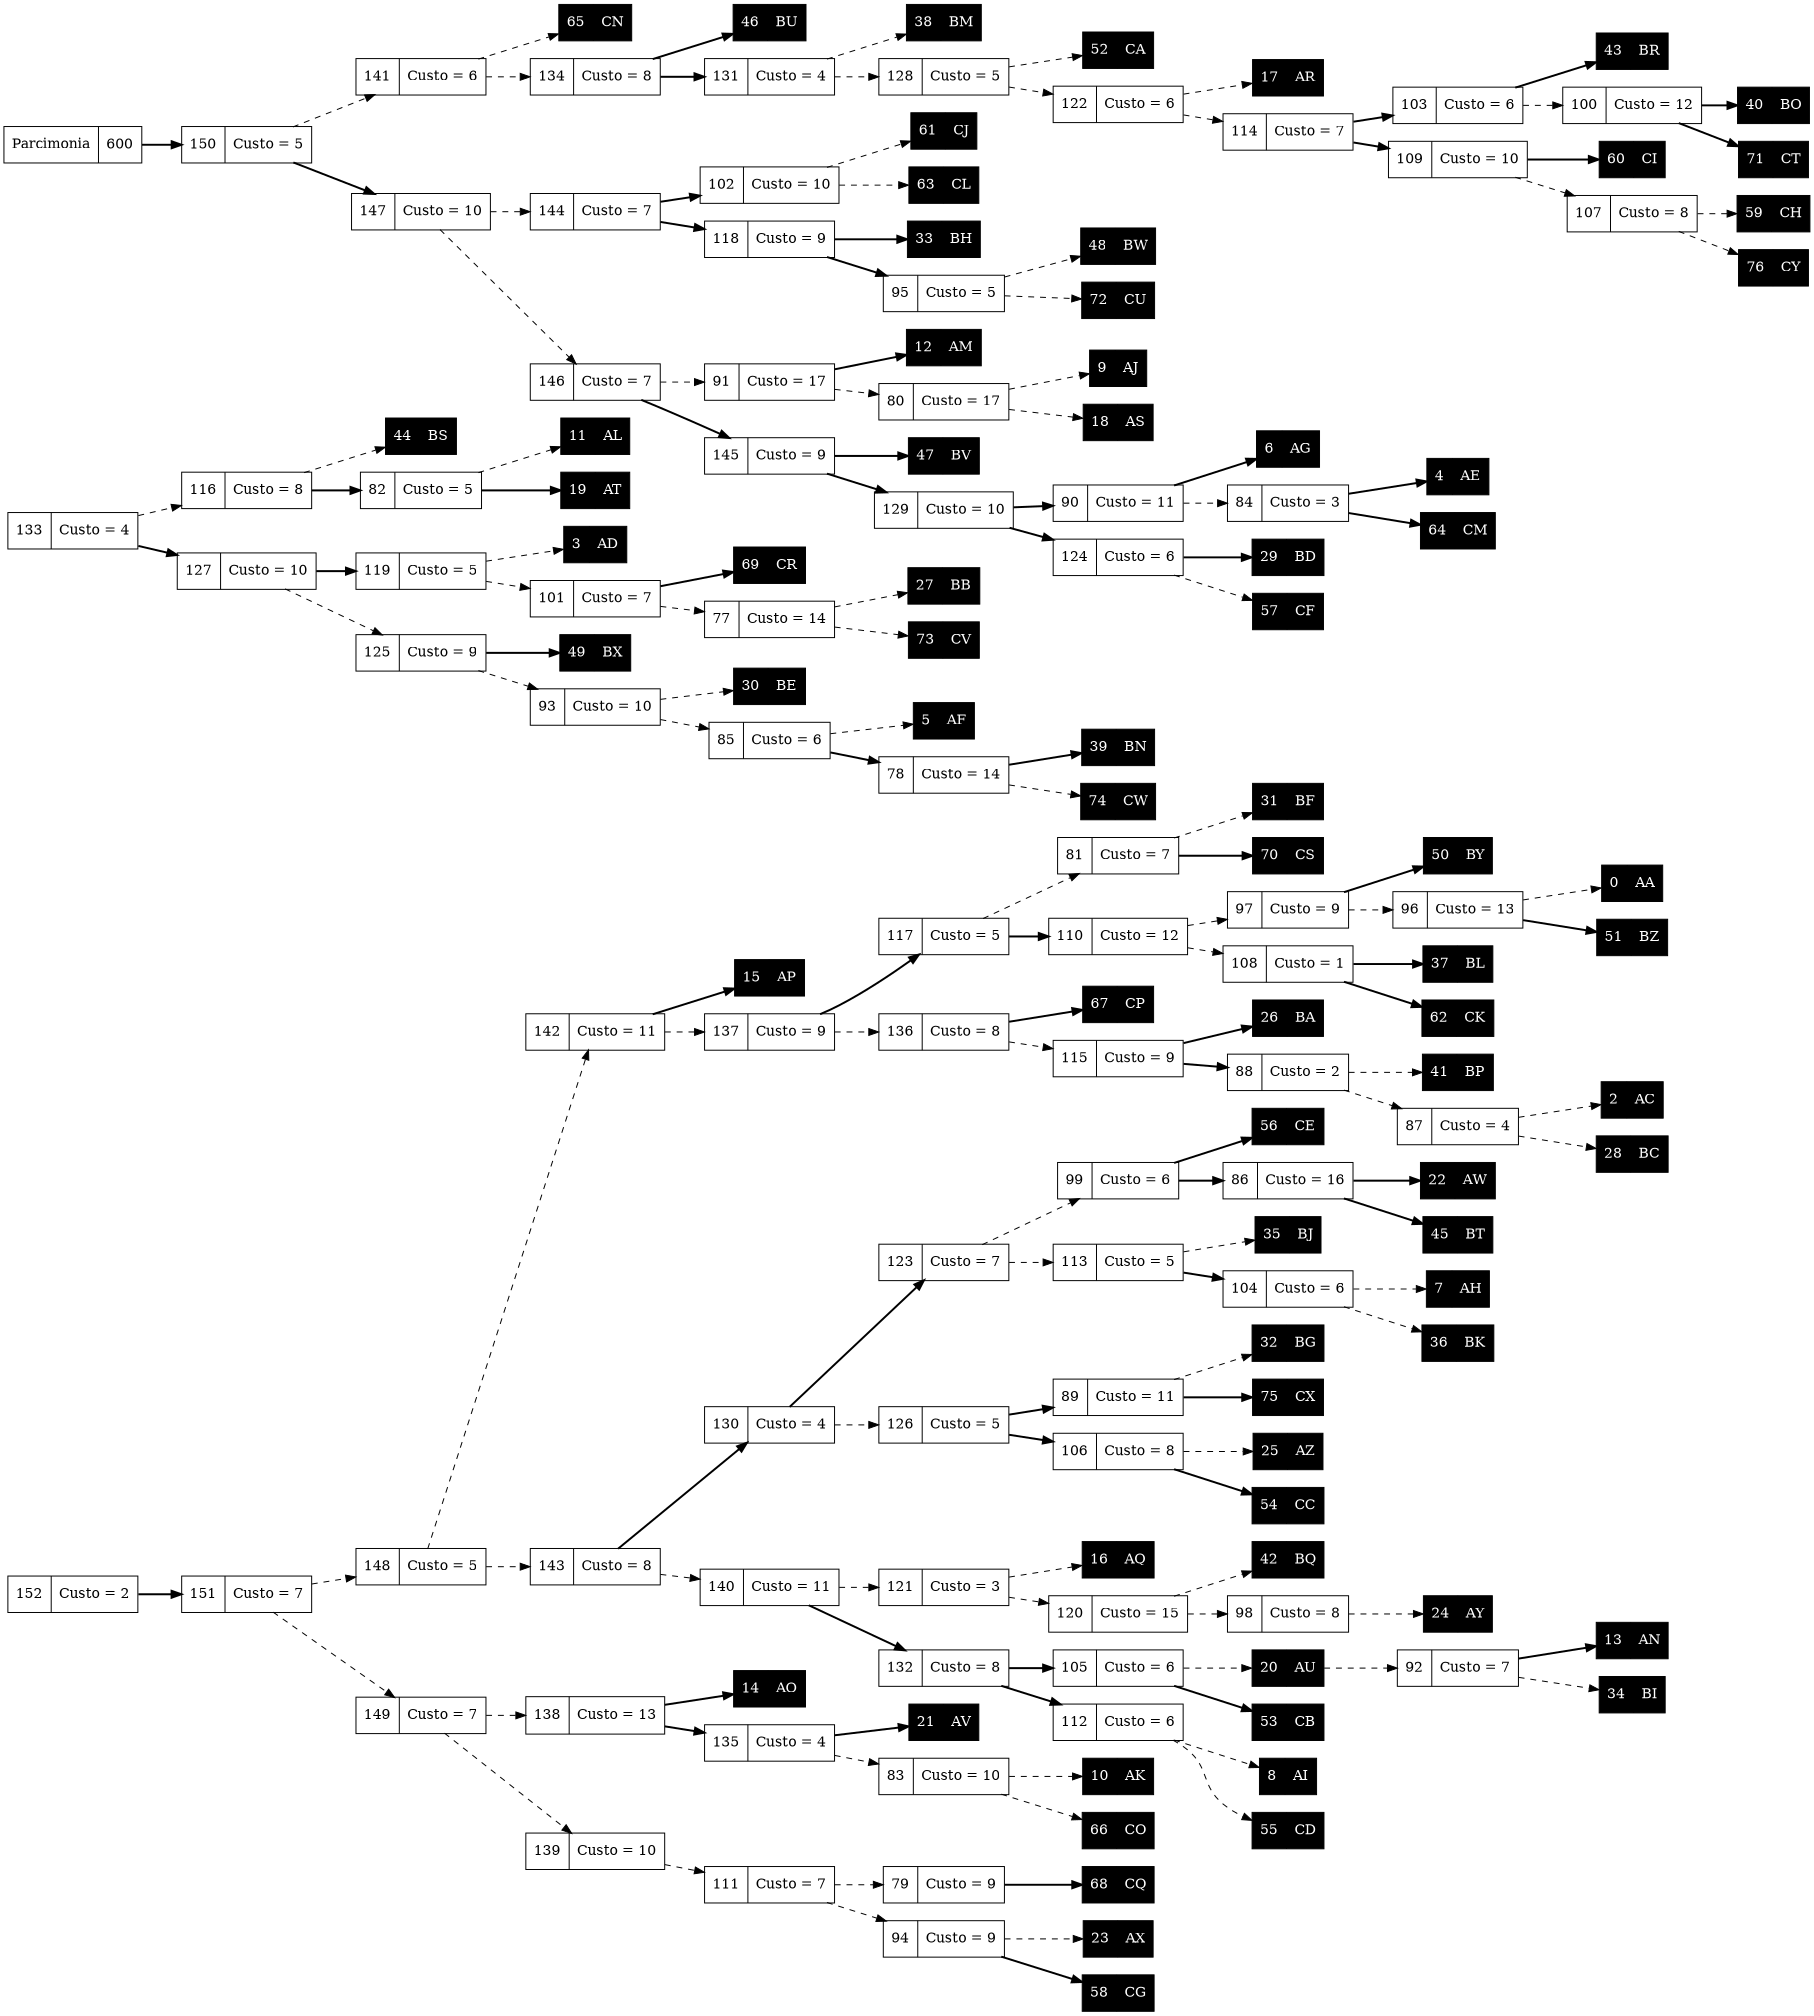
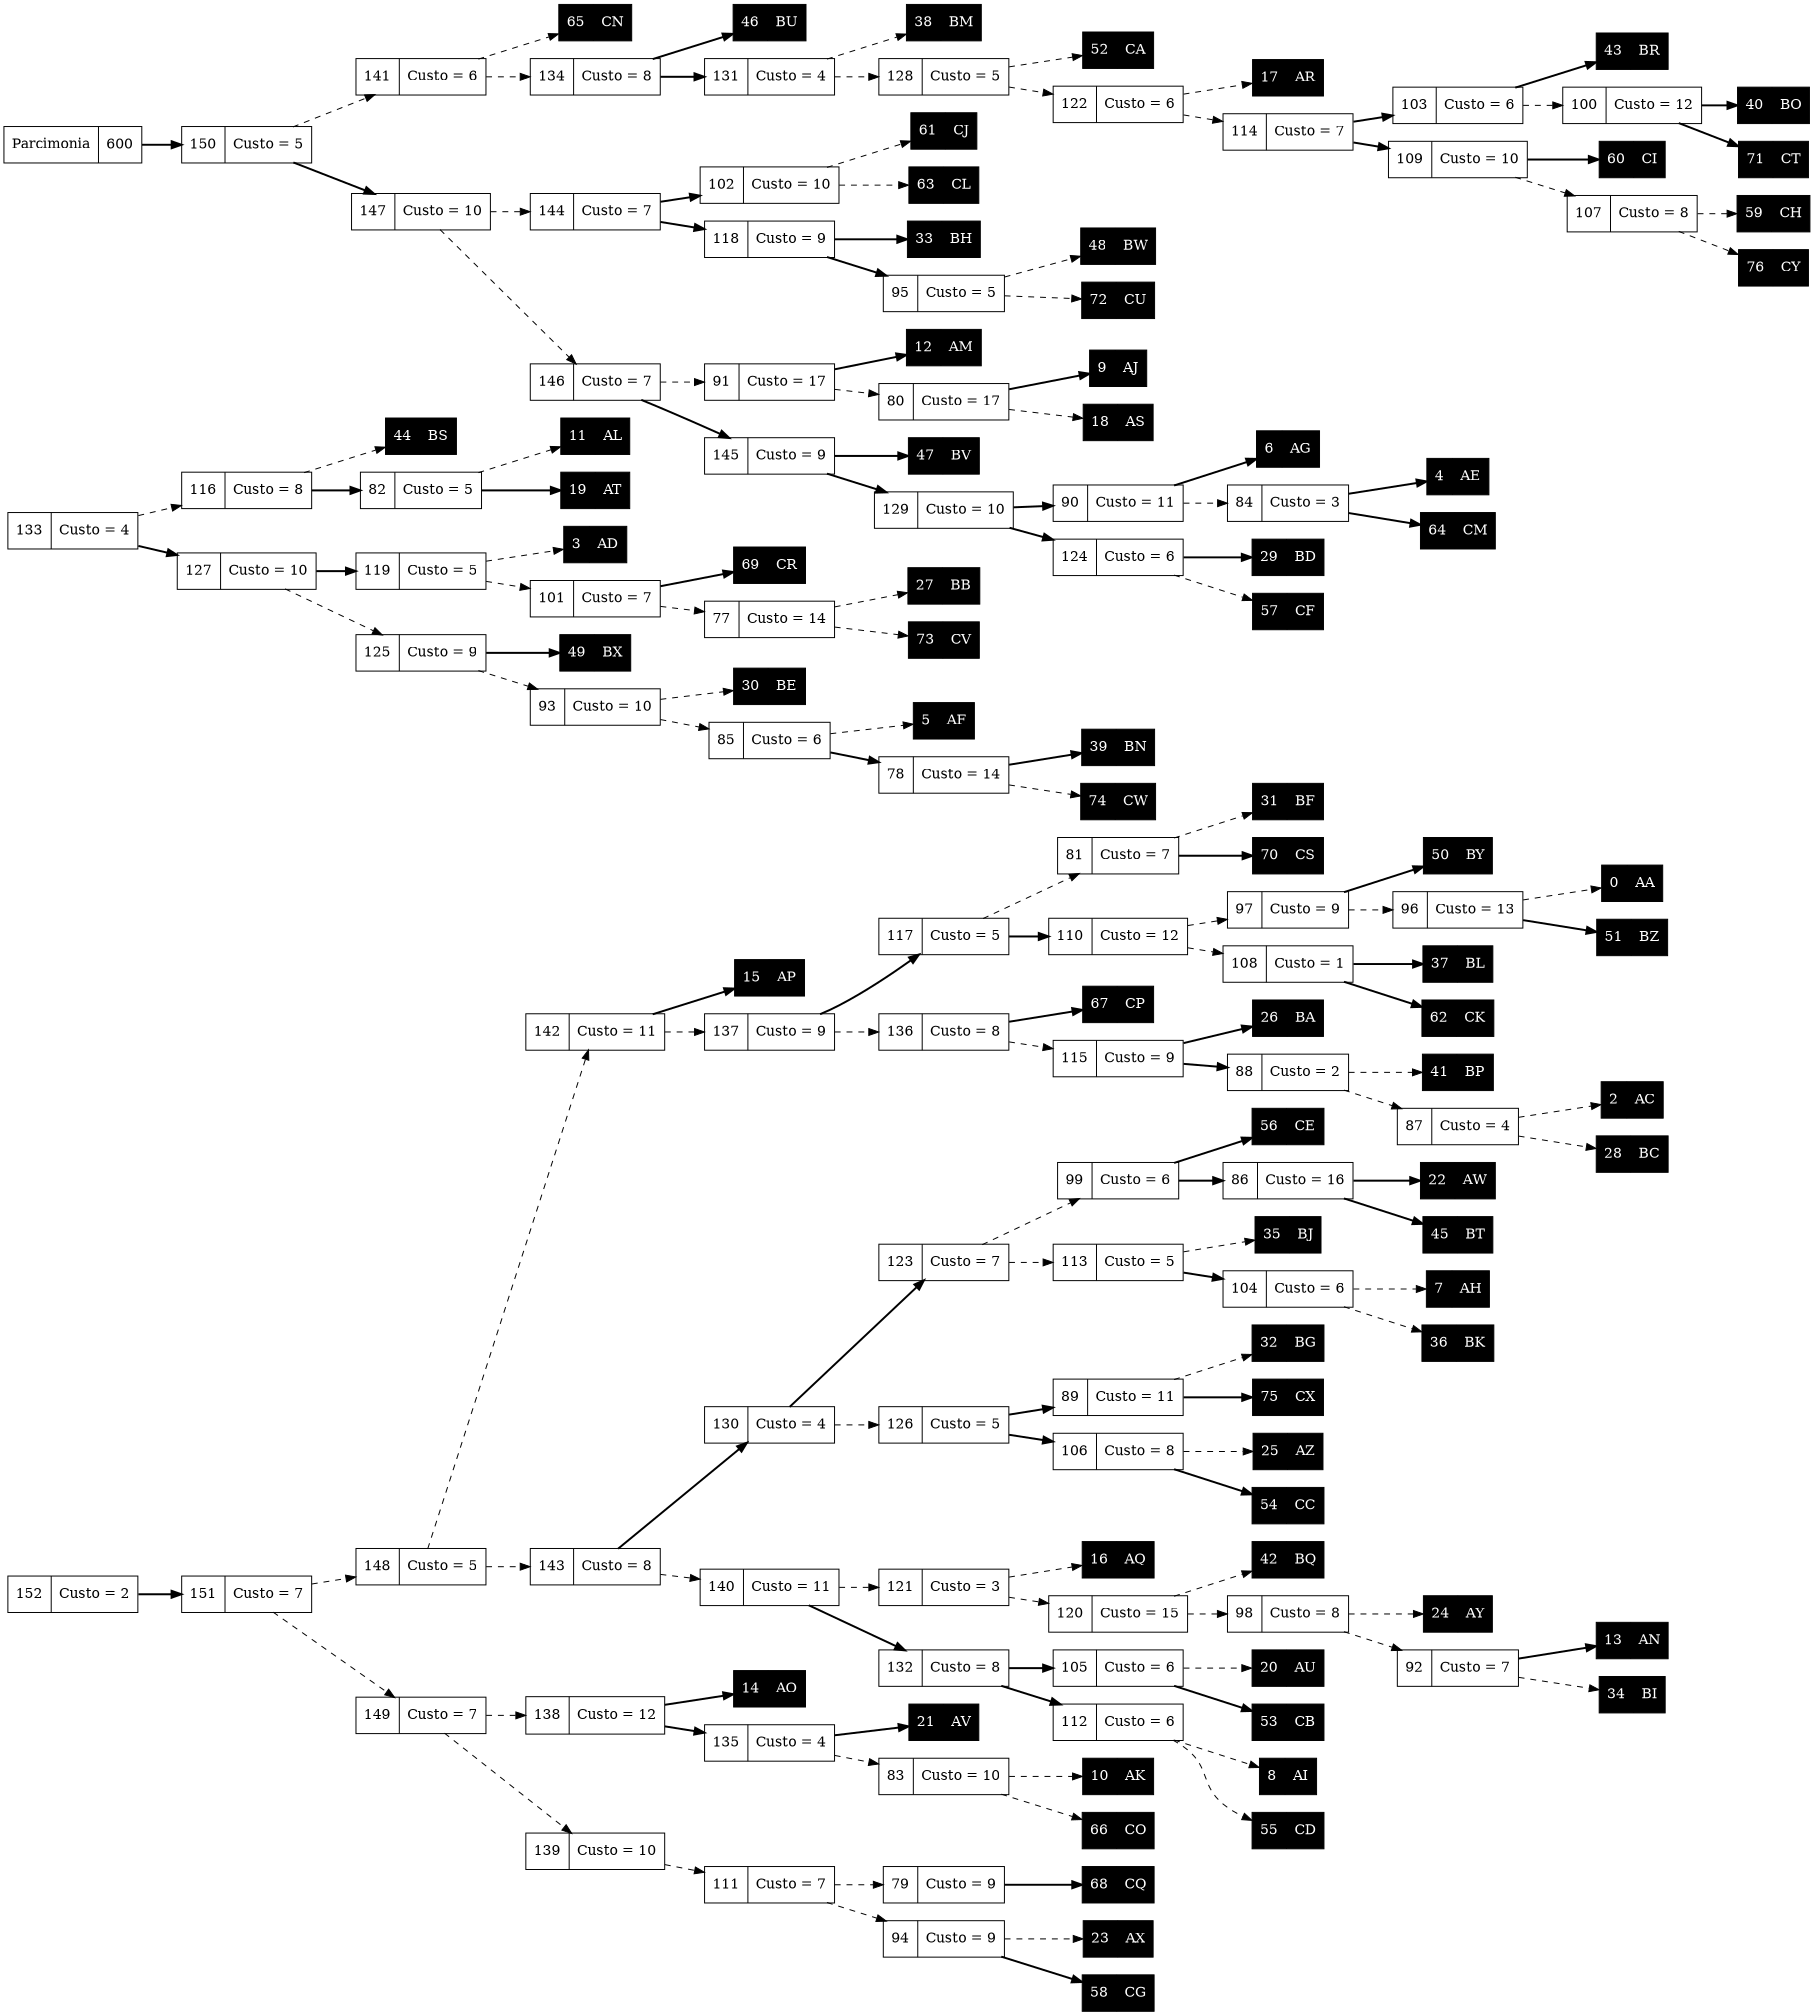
edge "80" -> "9": style dashed -> bold
edge "20" -> "92": now "98" -> "92"
node "138": text "Custo = 13" -> "Custo = 12"
